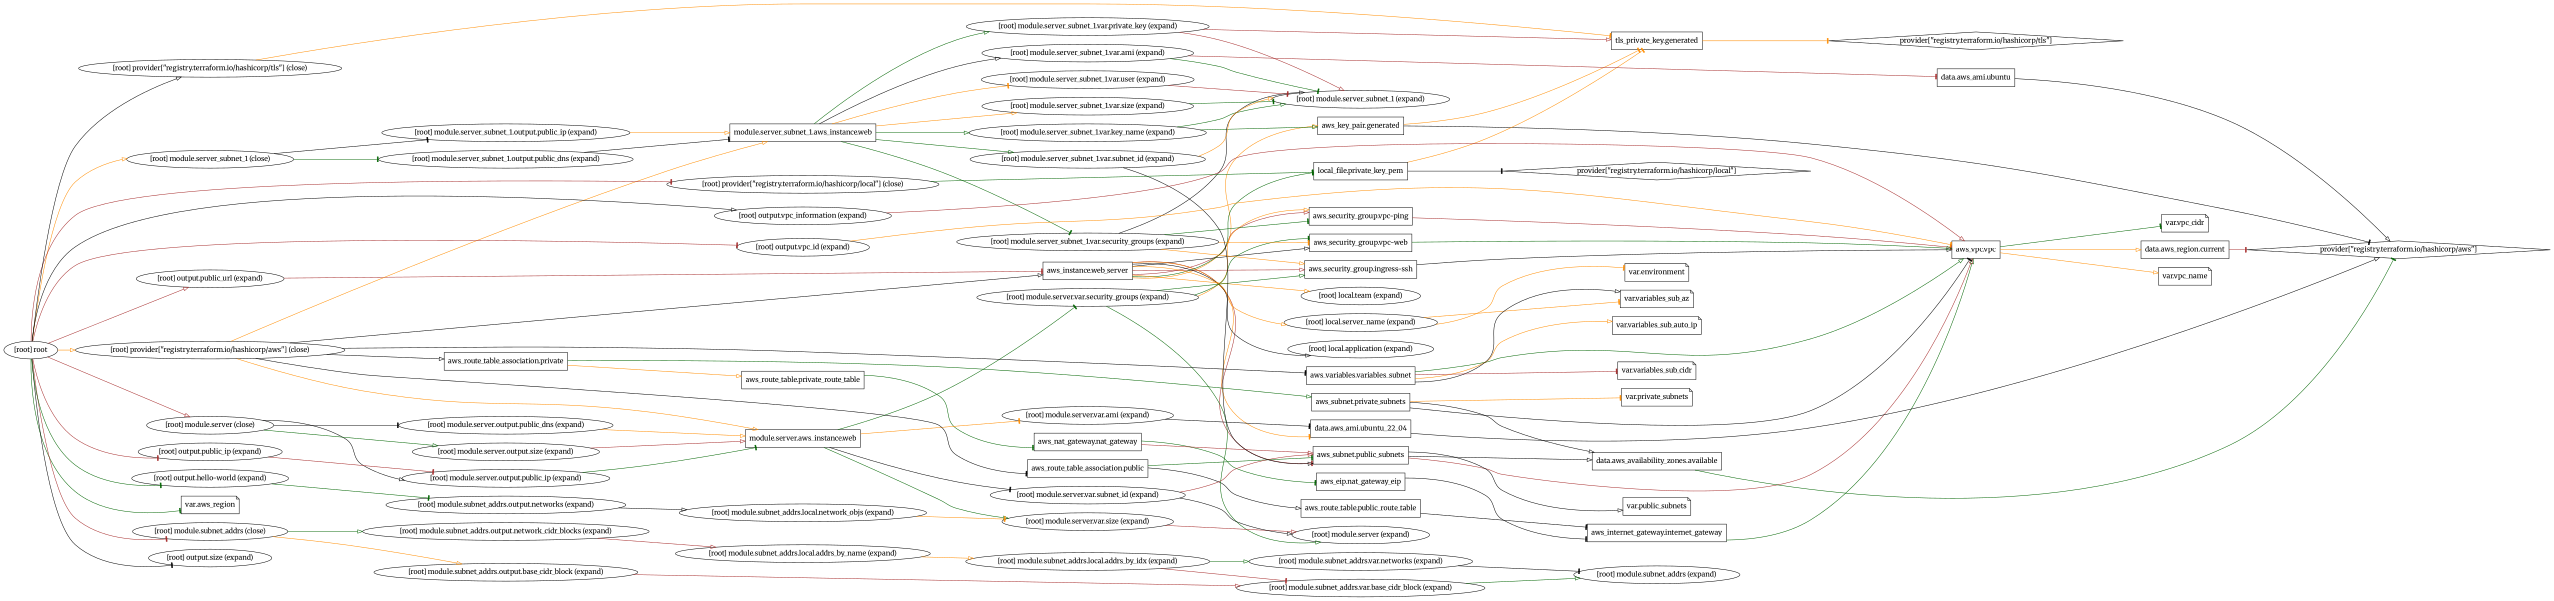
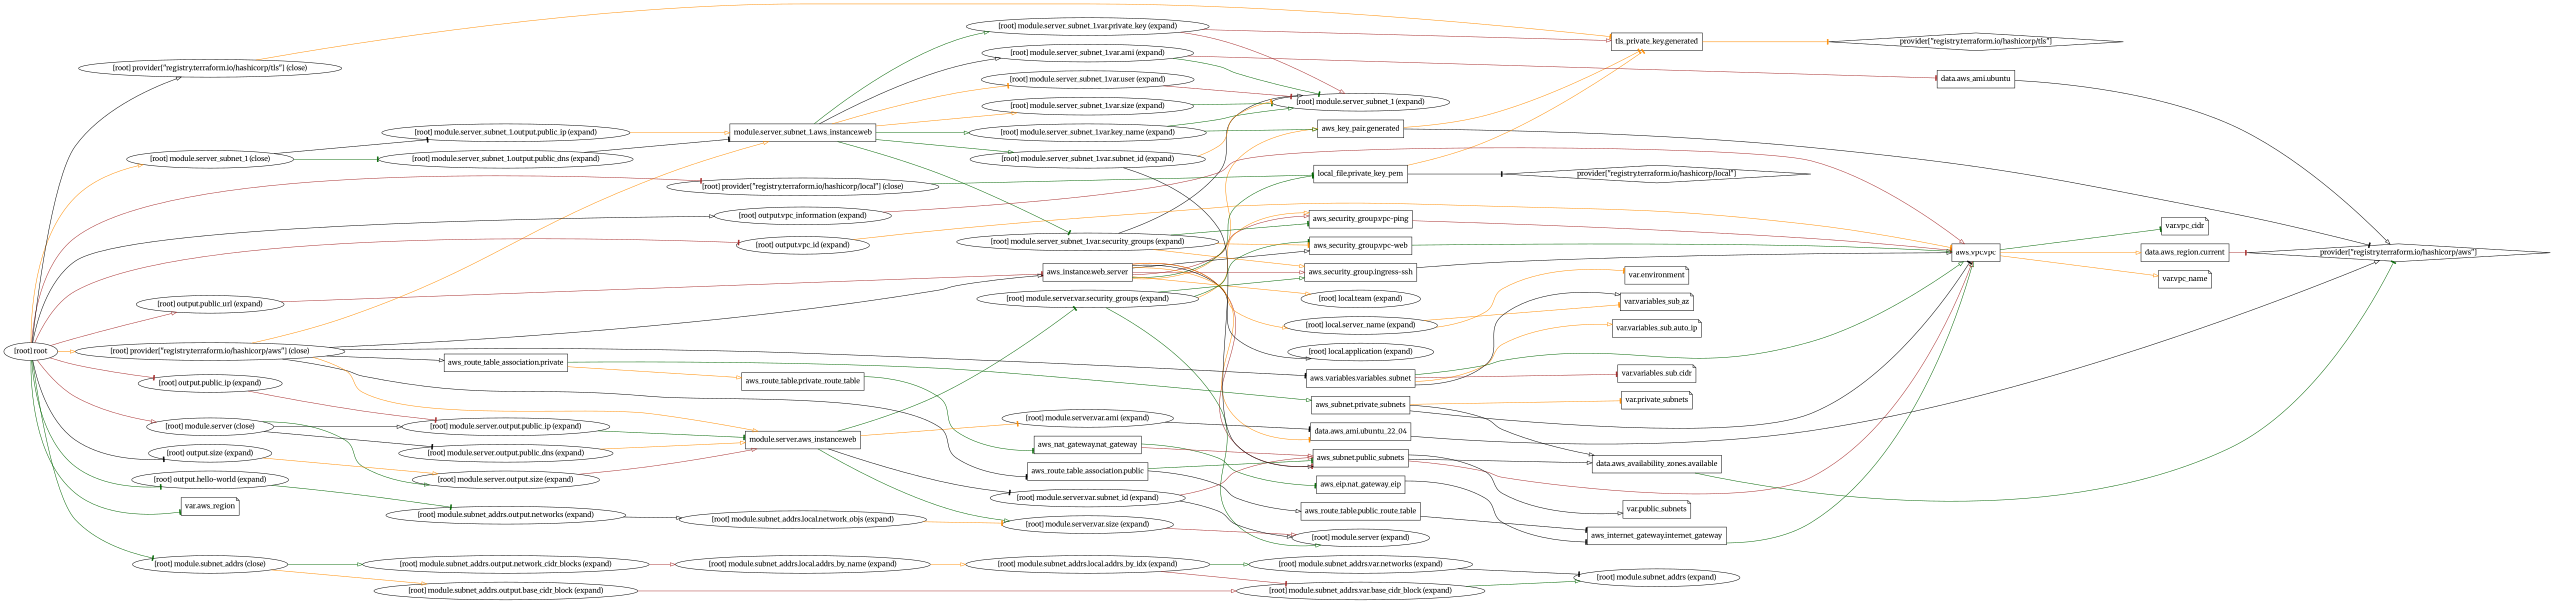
edge "[root] module.server_subnet_1.var.subnet_id (expand)" -> "[root] module.server_subnet_1 (expand)": arrowhead onormal -> tee
edge "[root] output.size (expand)" -> "[root] module.server.output.size (expand)": added
edge "[root] root" -> "[root] module.subnet_addrs (close)": color brown -> darkgreen
